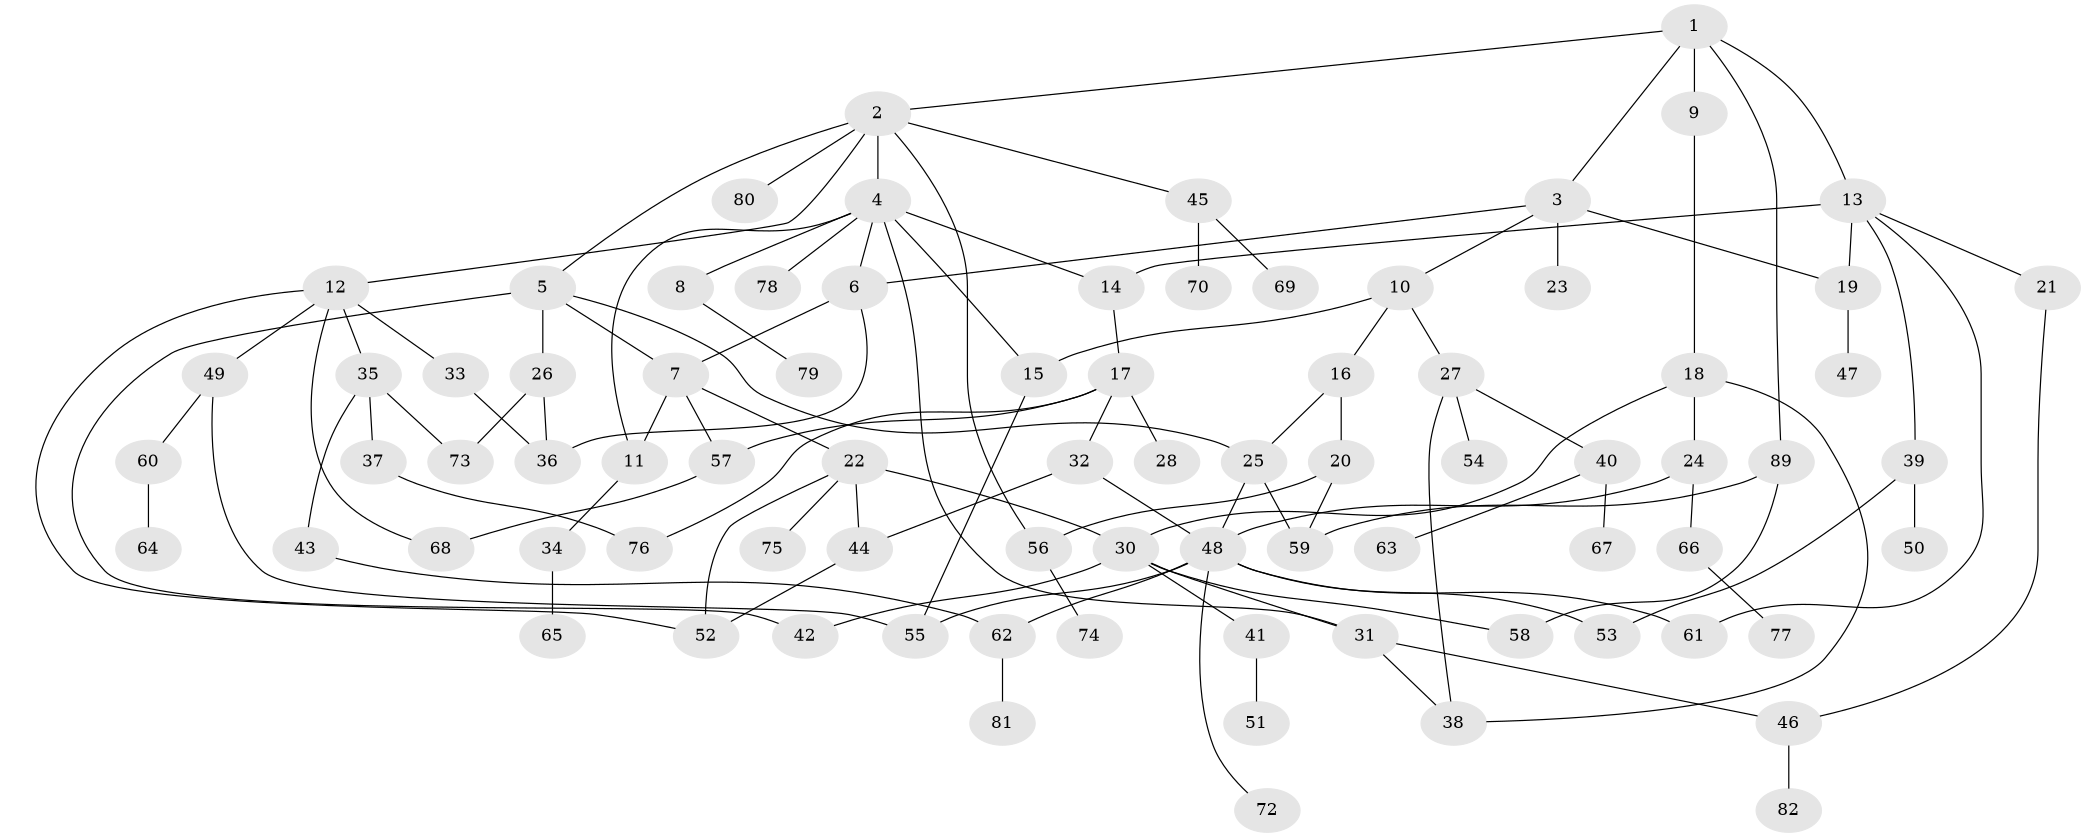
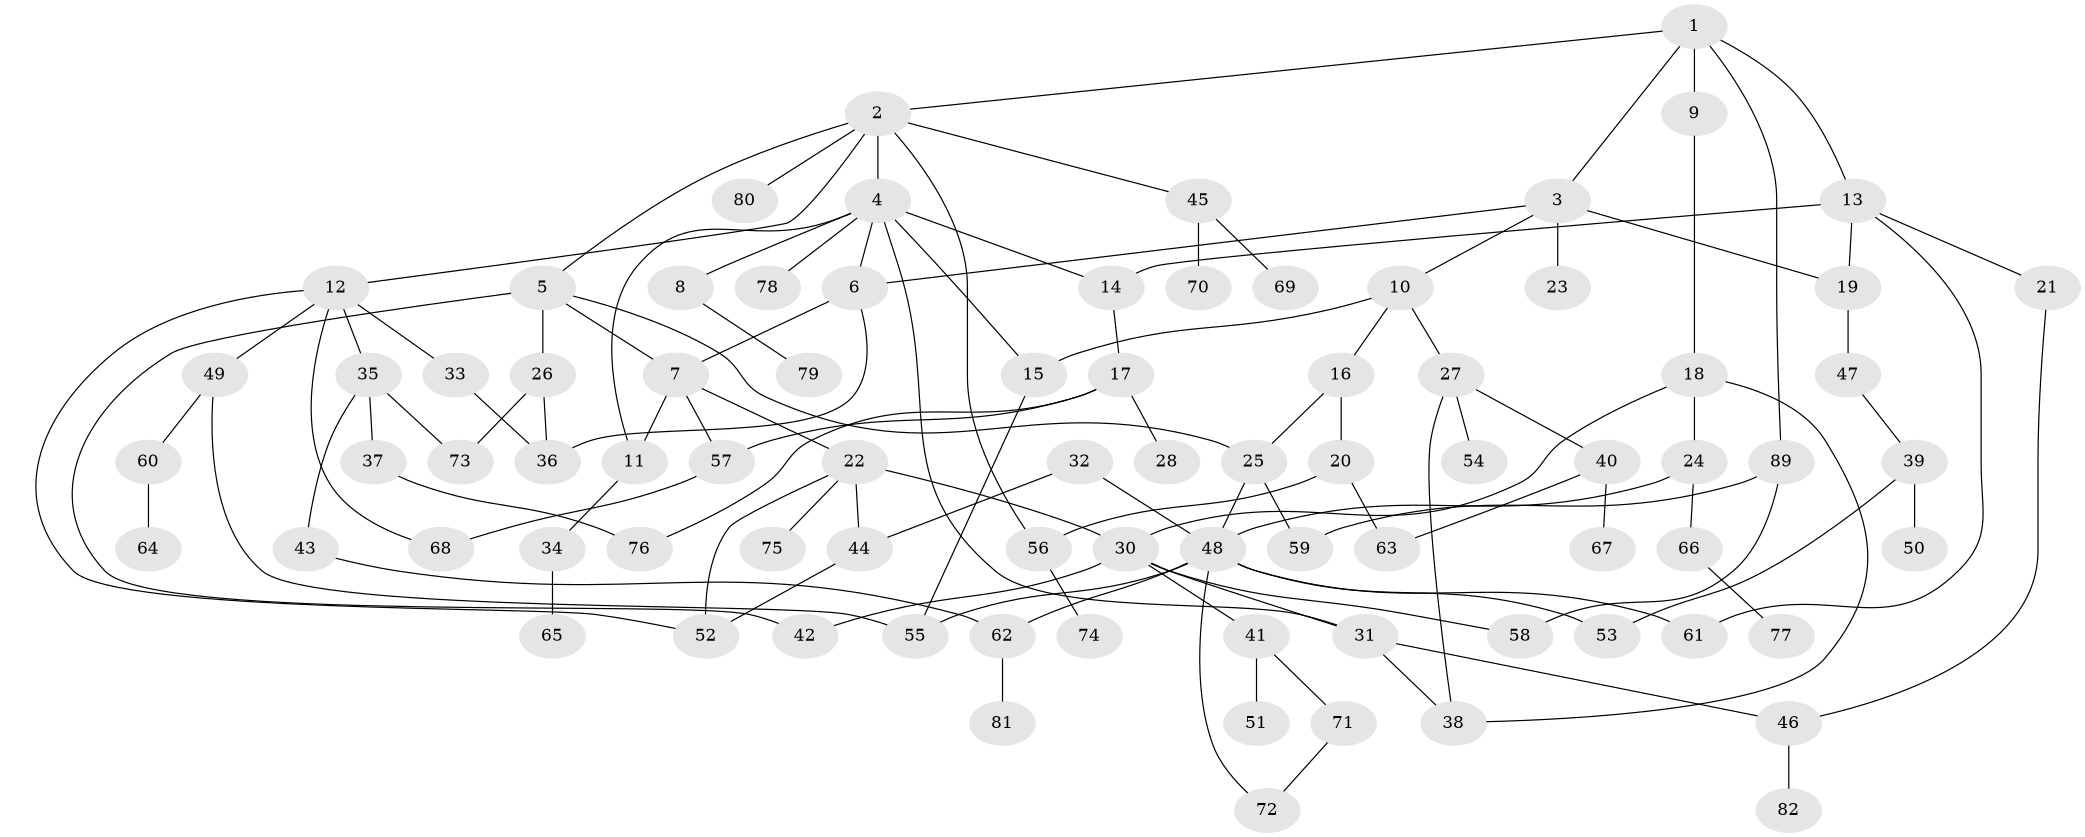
edge "13" -- "39": now "47" -- "39"
edge "17" -- "32": removed
edge "20" -- "59": now "20" -- "63"
node "71": added
